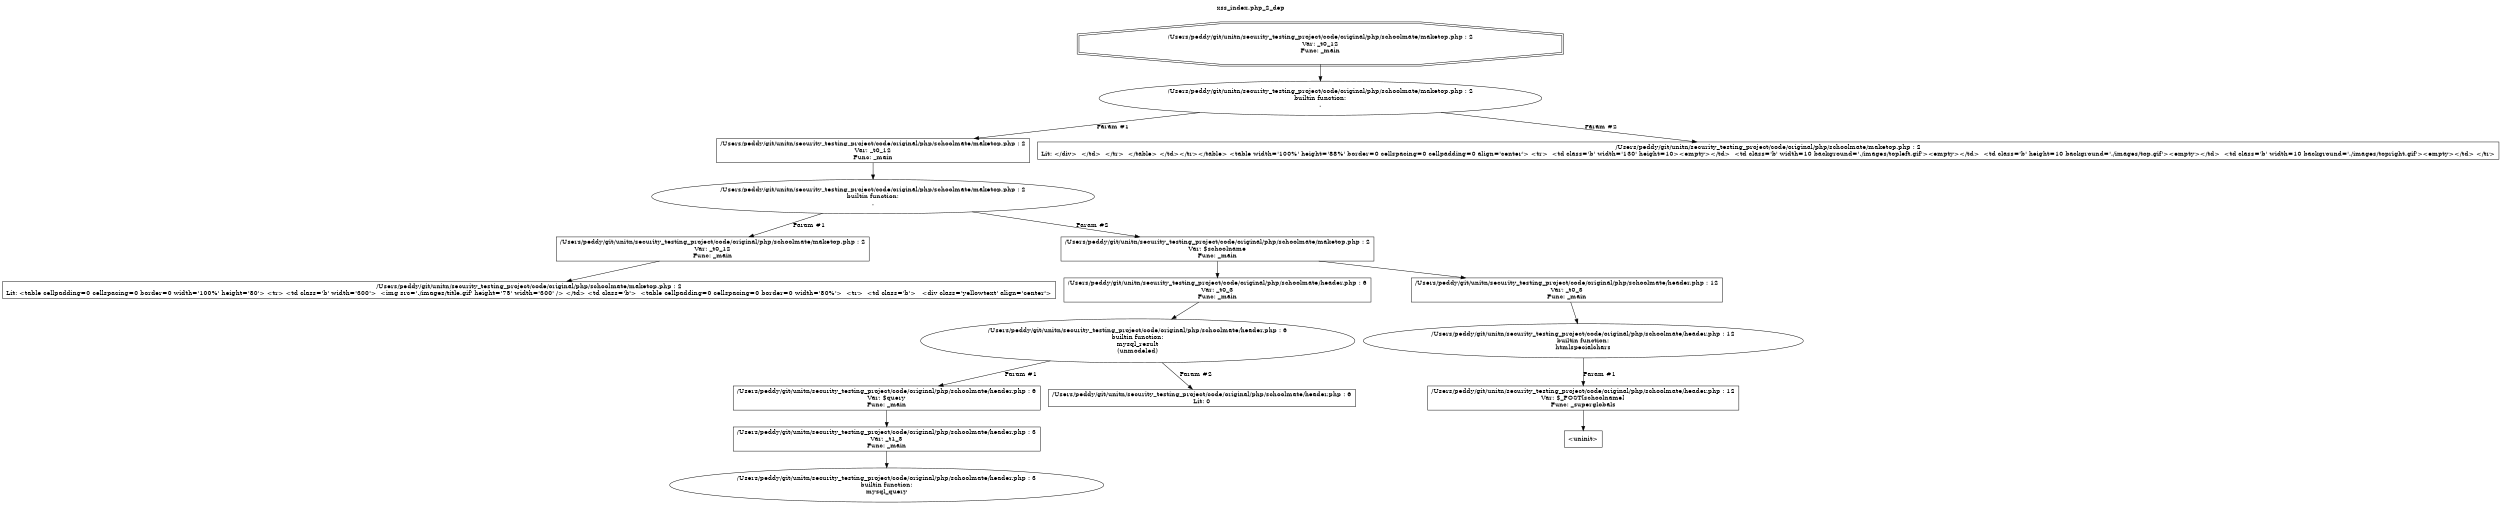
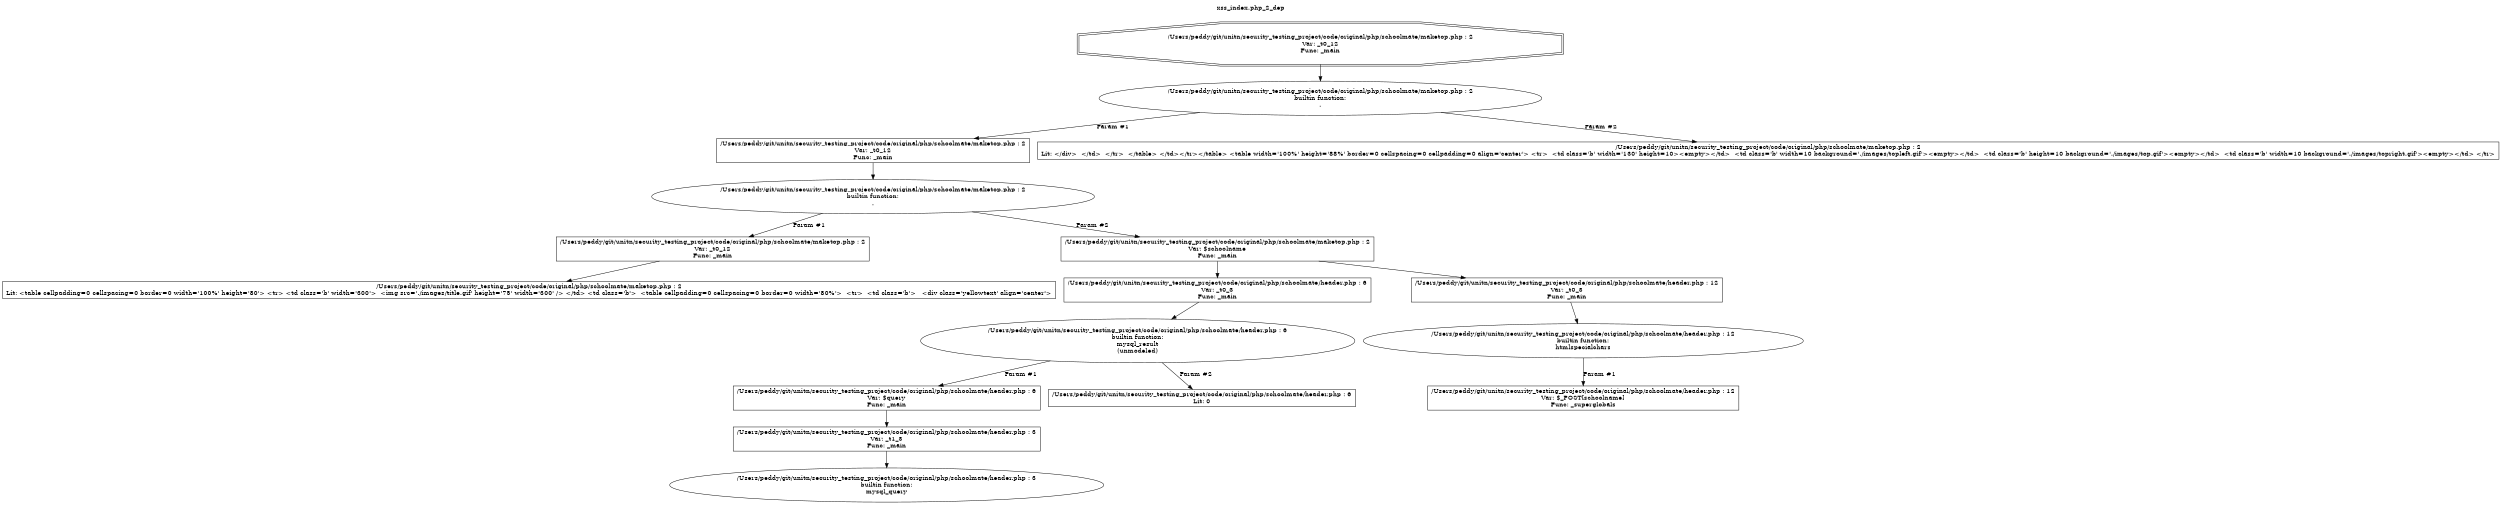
node "<uninit>": removed
